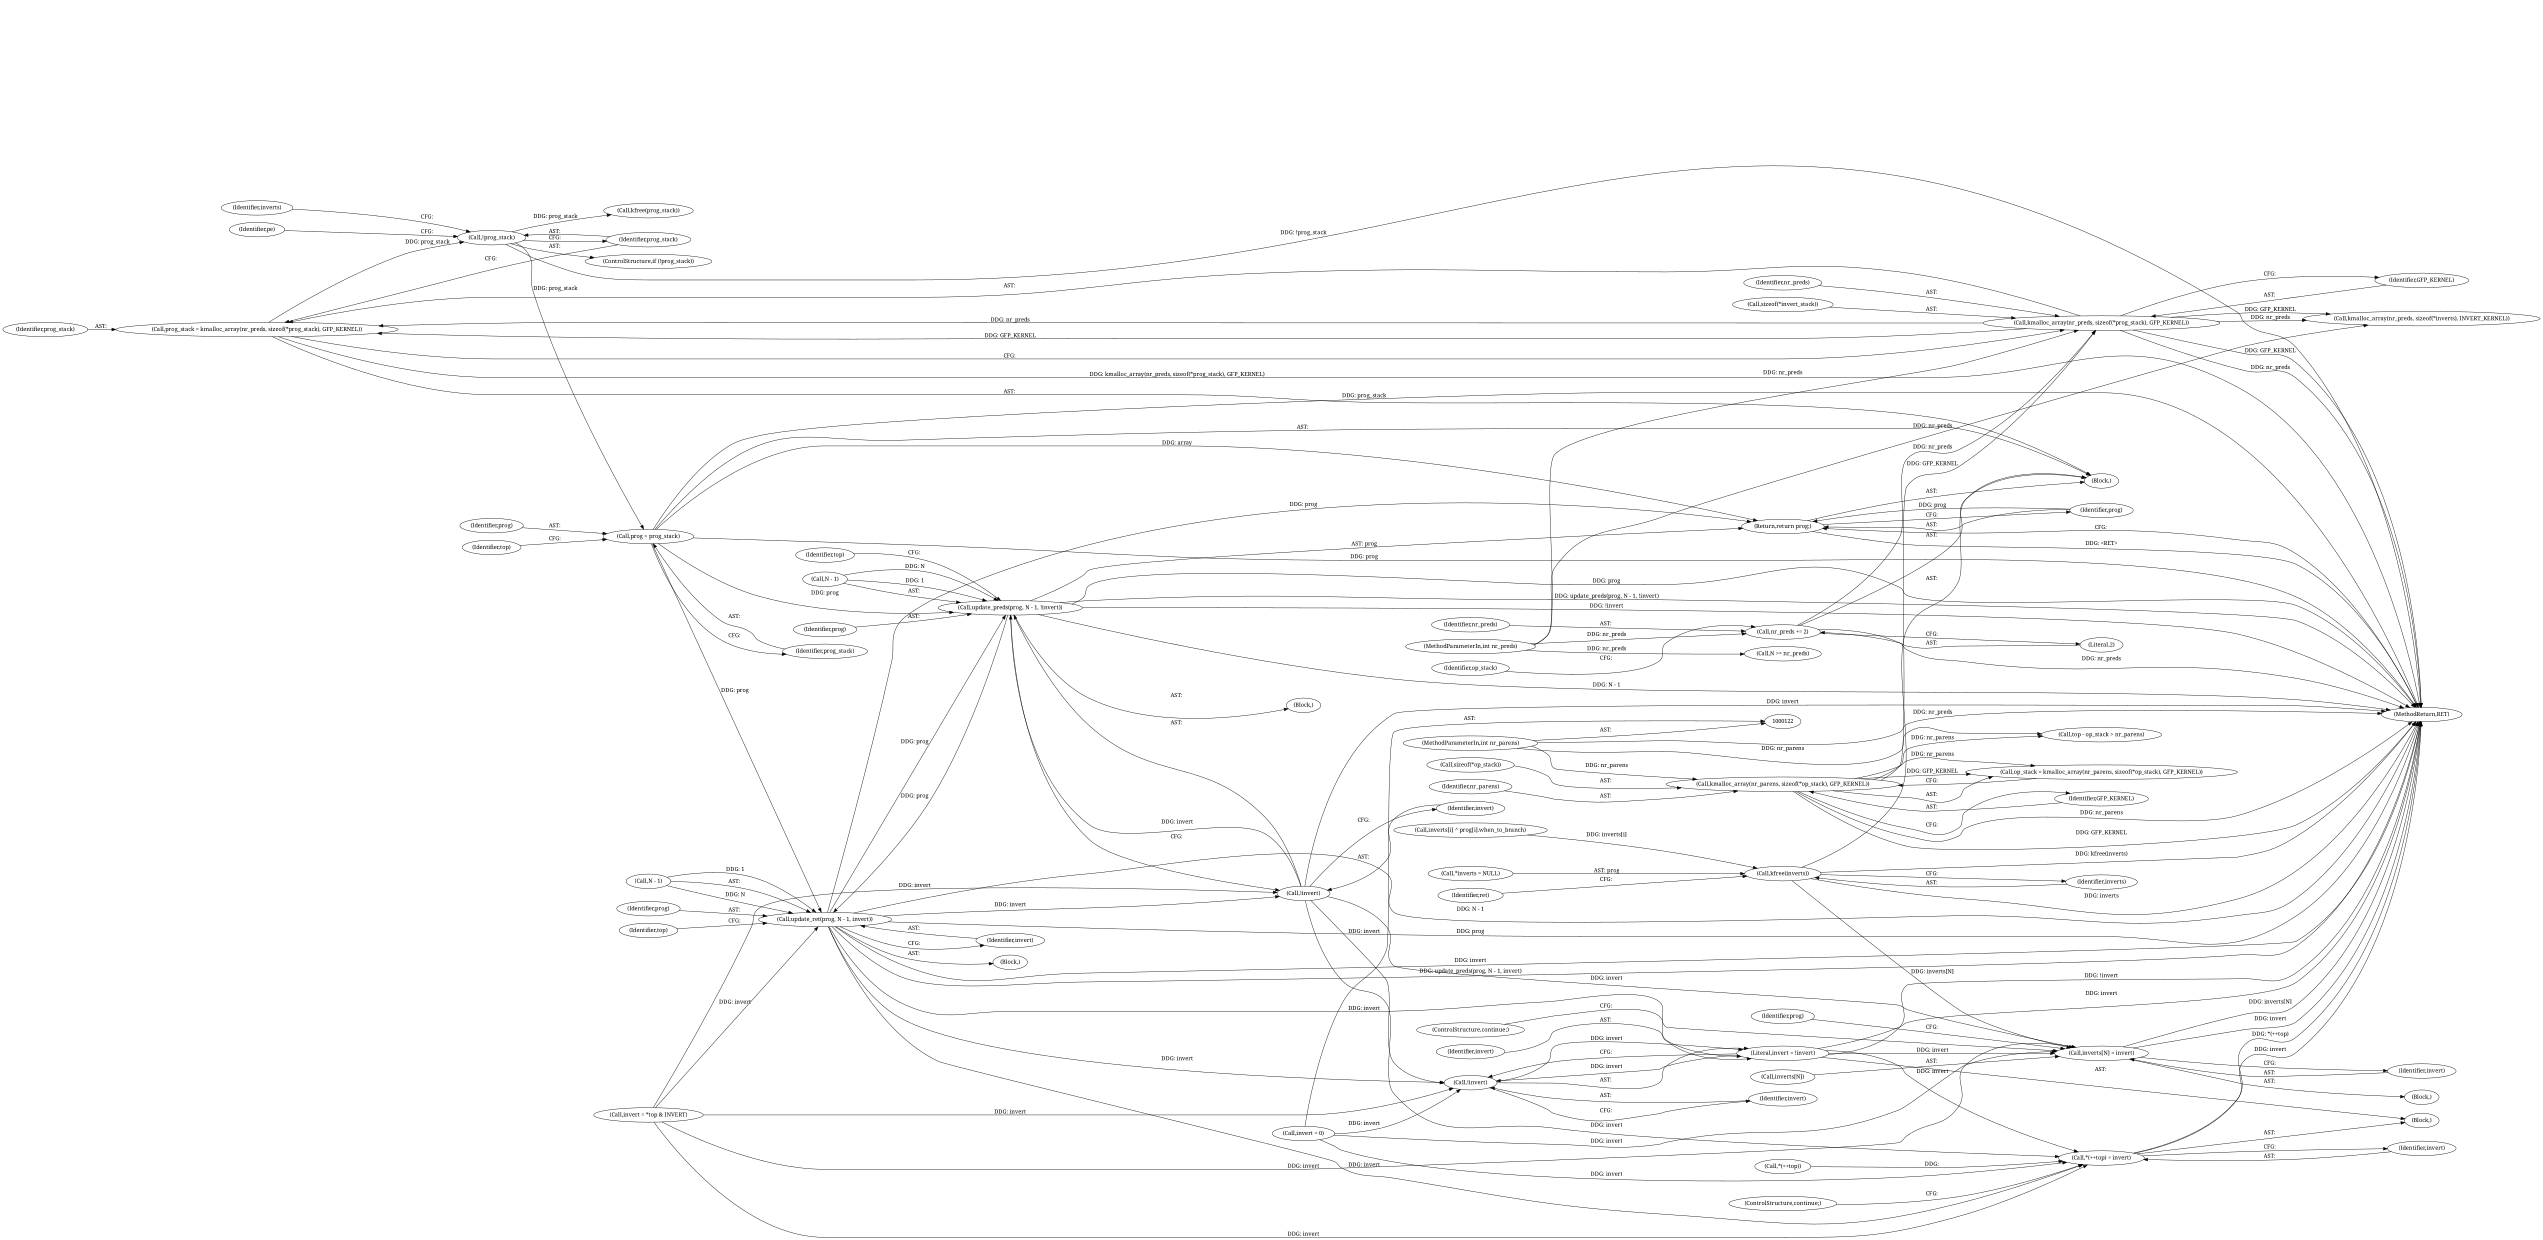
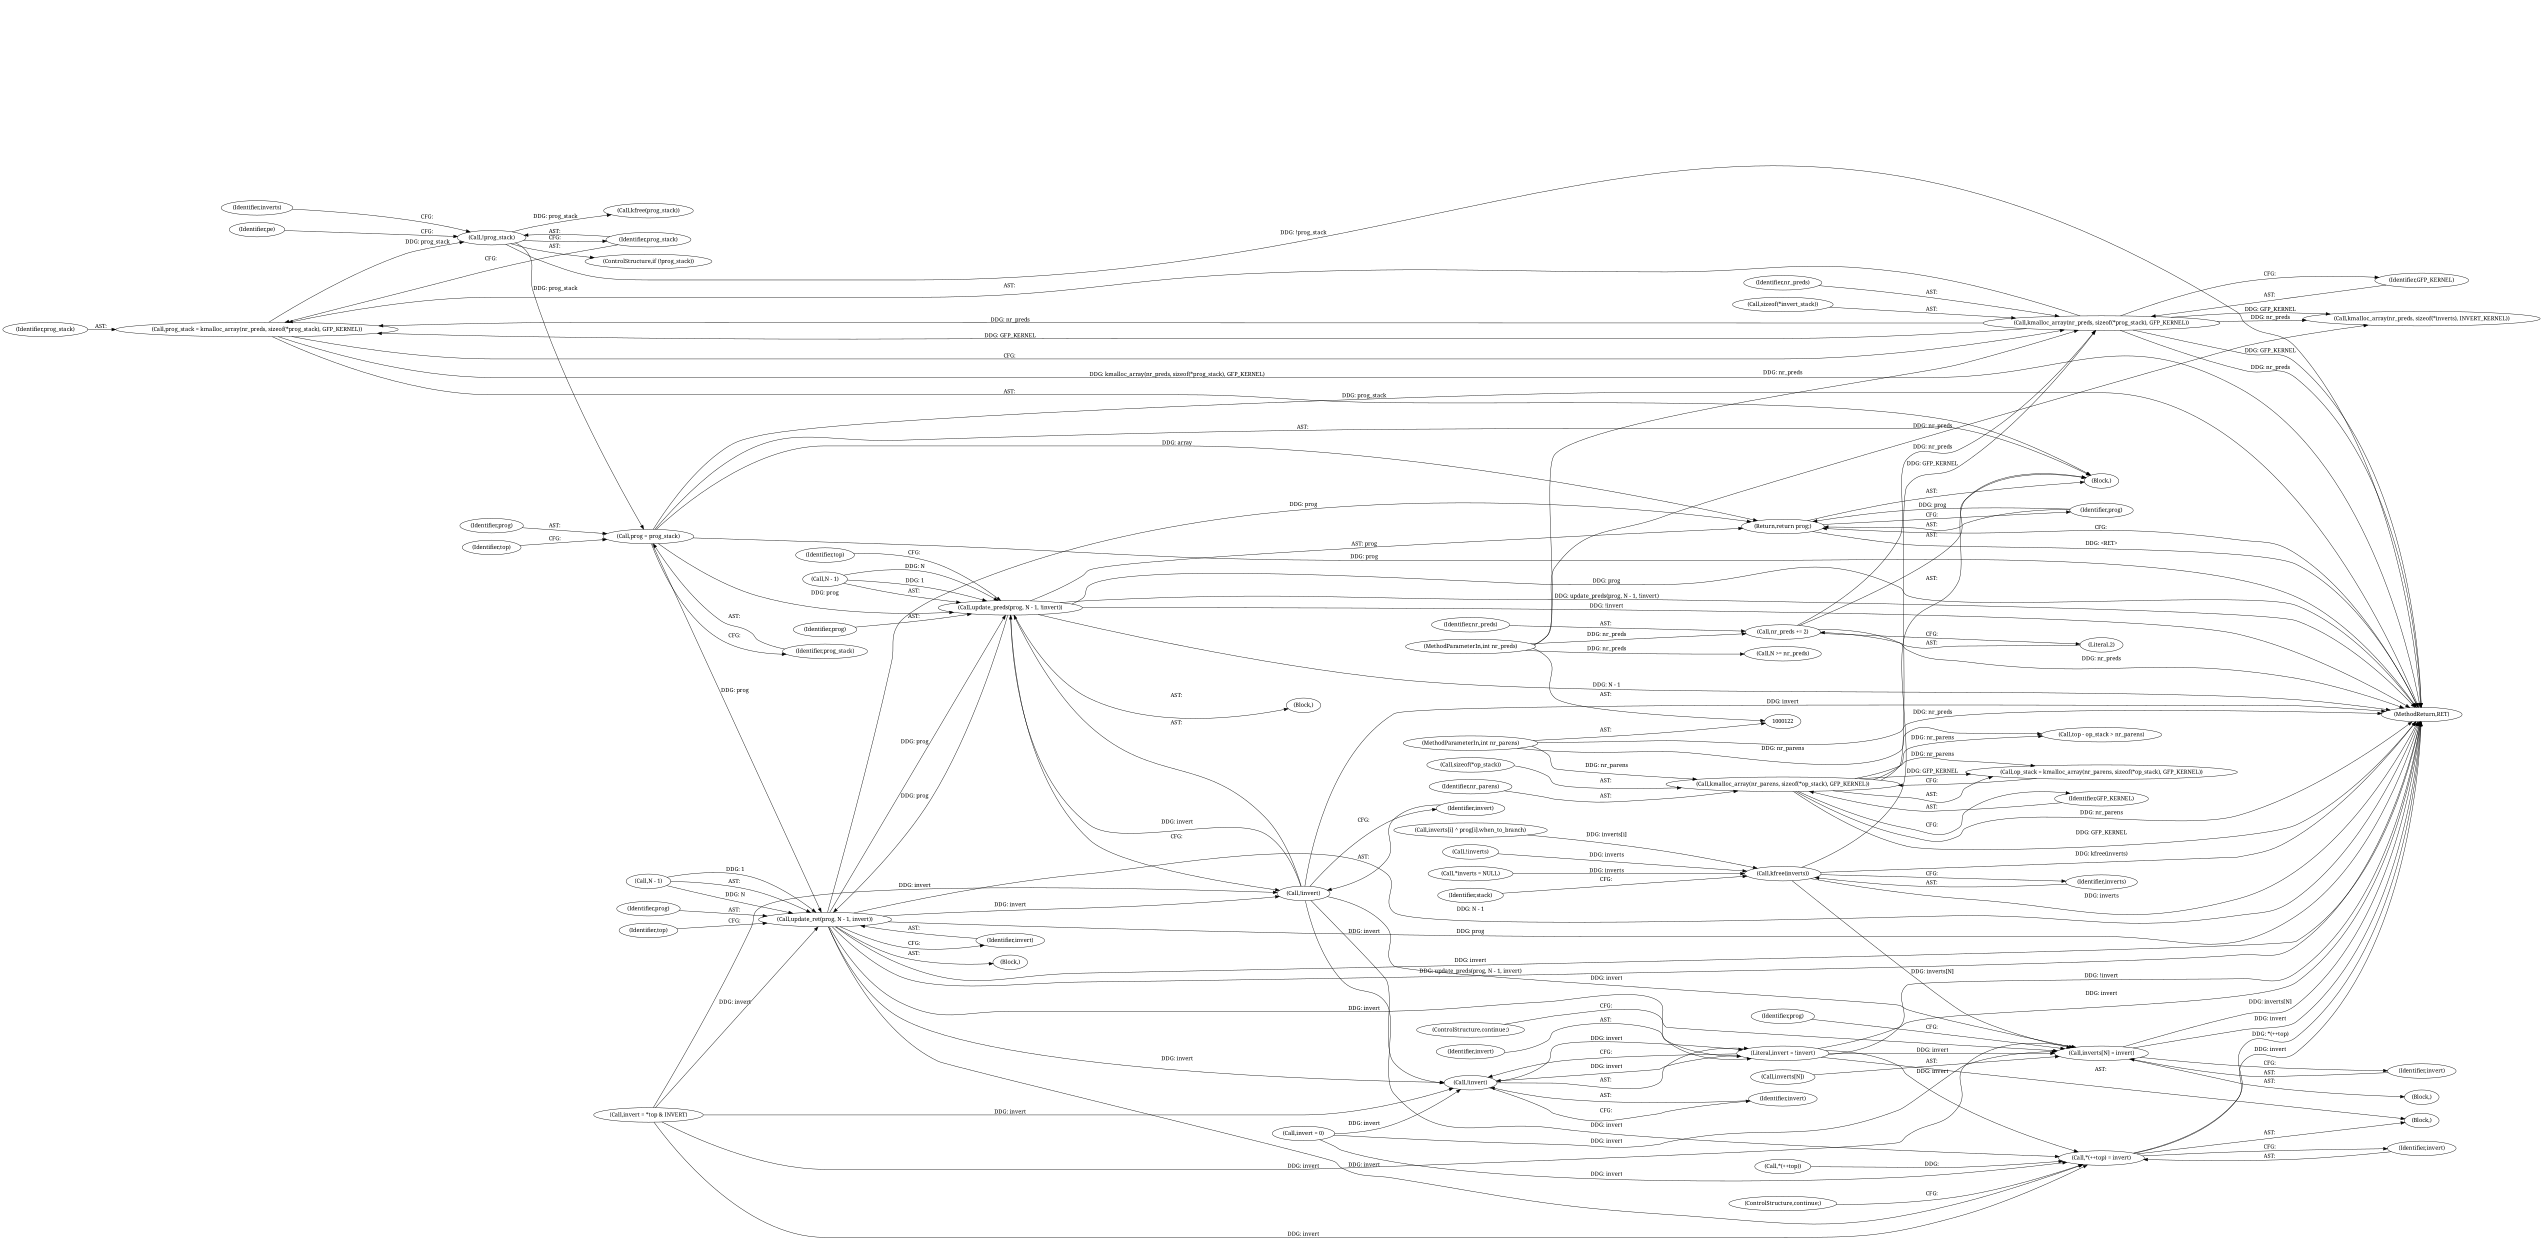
node "(Identifier,op_stack)": removed
edge "(Call,invert = 0)" -> "1000122": now "(MethodParameterIn,int nr_preds)" -> "1000122"
node "(Call,!inverts)": added
edge "(Call,*inverts = NULL)" -> "(Call,kfree(inverts))": label "AST: prog" -> "DDG: inverts"
node "(Identifier,ret)": label "(Identifier,ret)" -> "(Identifier,stack)"
